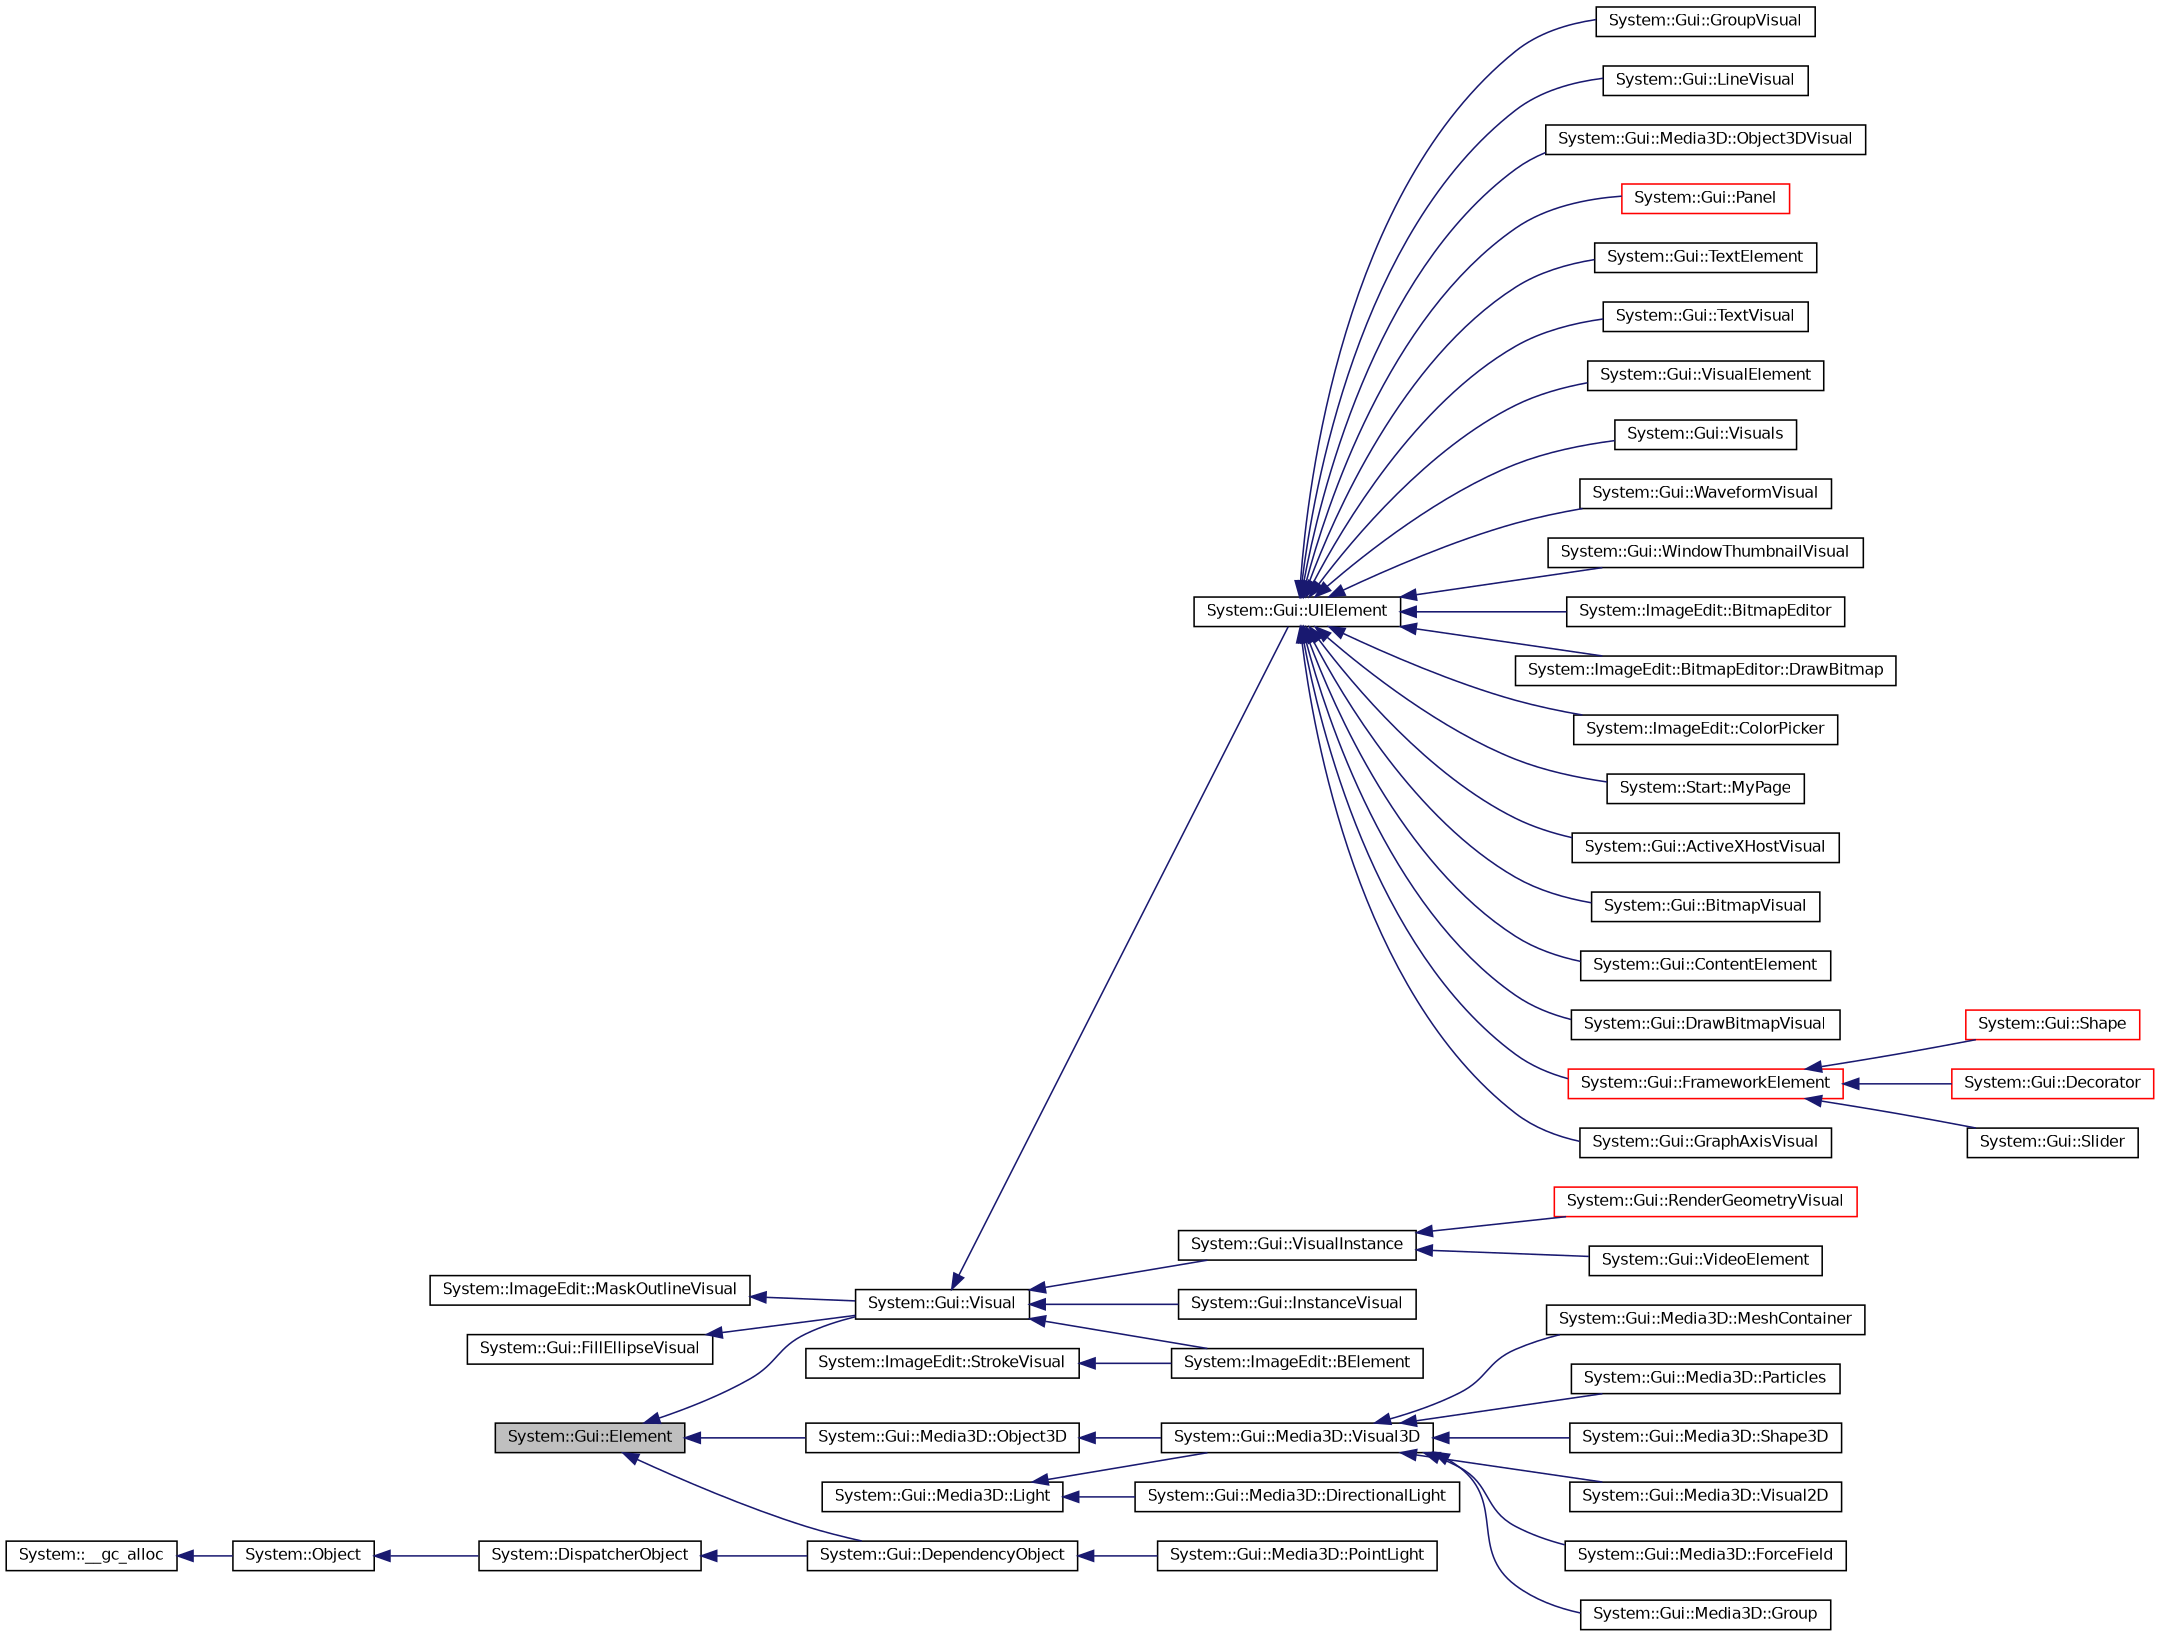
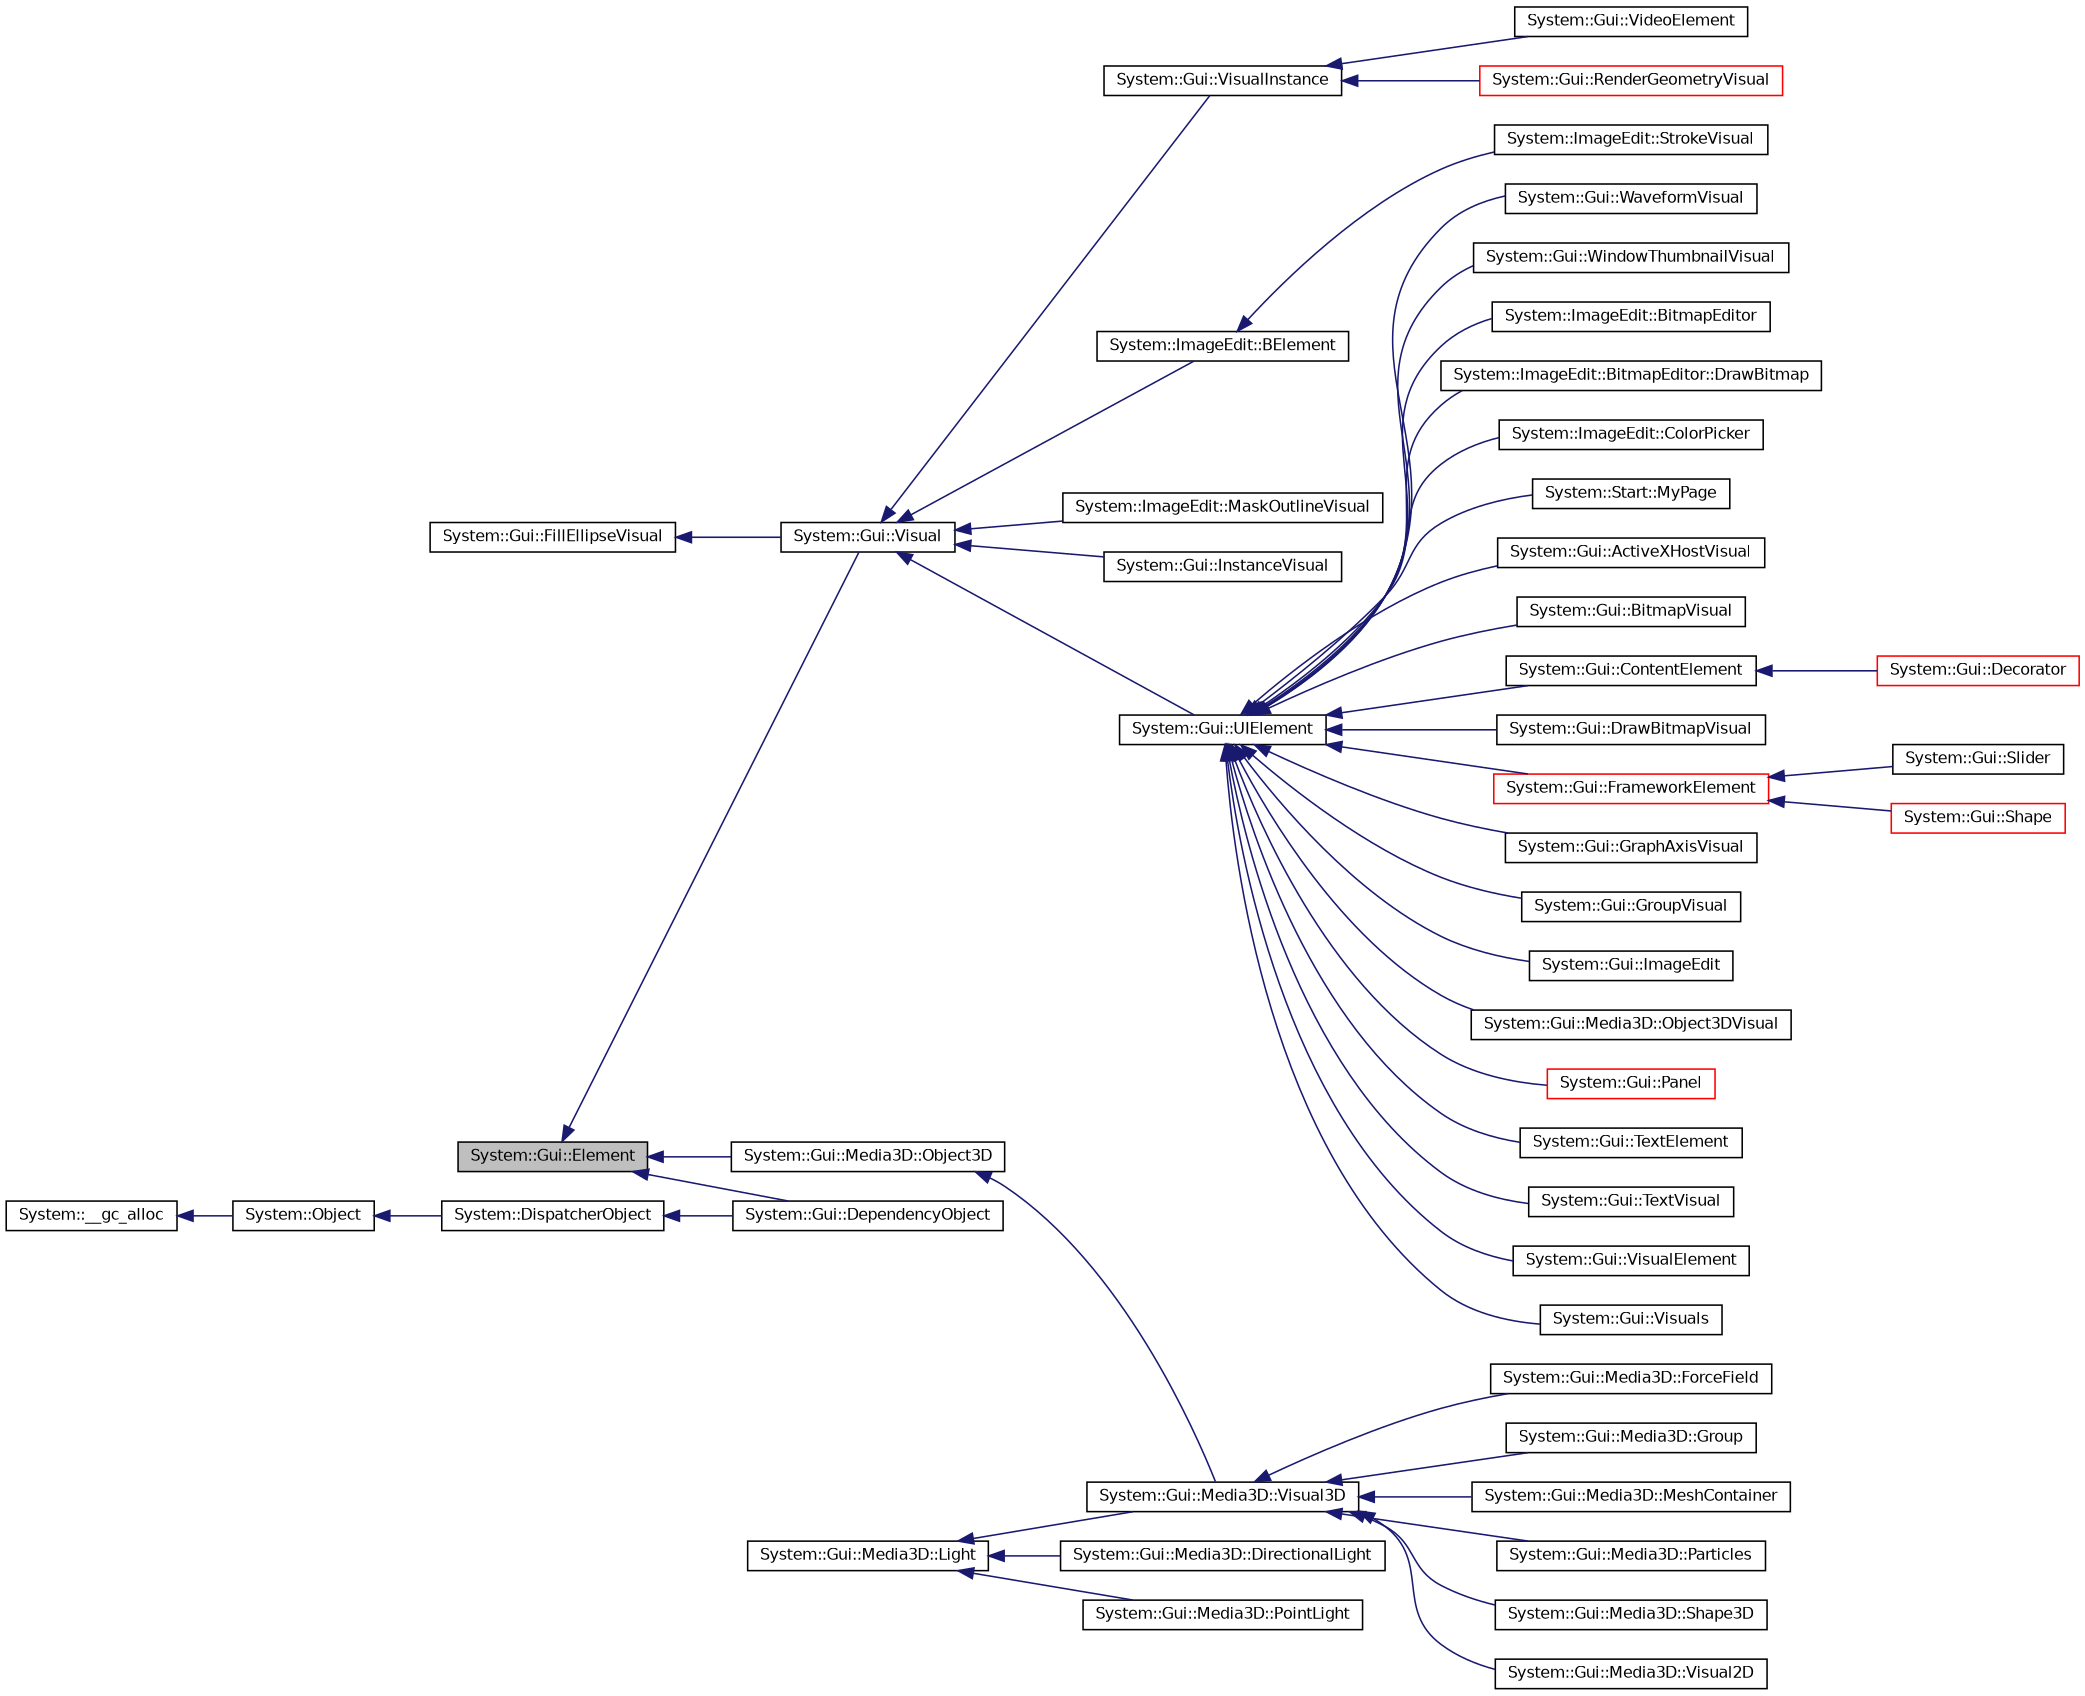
node "System::Gui::LineVisual": label "System::Gui::LineVisual" -> "System::Gui::ImageEdit"
edge "System::Gui::Decorator" -> "System::Gui::FrameworkElement": now "System::Gui::Decorator" -> "System::Gui::ContentElement"
edge "System::Gui::Visual" -> "System::ImageEdit::MaskOutlineVisual": reversed
edge "System::ImageEdit::BElement" -> "System::ImageEdit::StrokeVisual": reversed
edge "System::Gui::Media3D::PointLight" -> "System::Gui::DependencyObject": now "System::Gui::Media3D::PointLight" -> "System::Gui::Media3D::Light"
